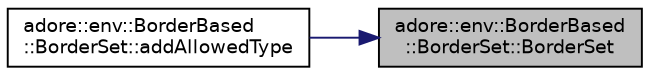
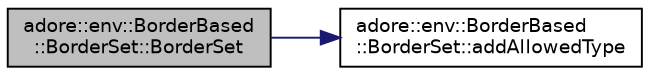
edge "adore::env::BorderBased ::BorderSet::addAllowedType" -> "adore::env::BorderBased ::BorderSet::BorderSet": reversed
